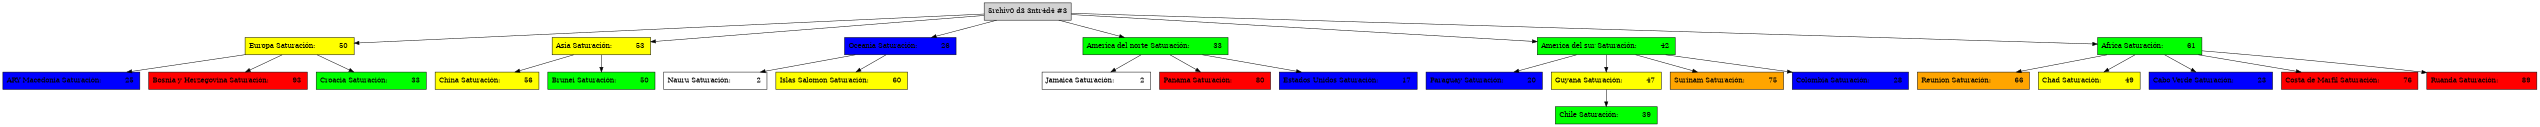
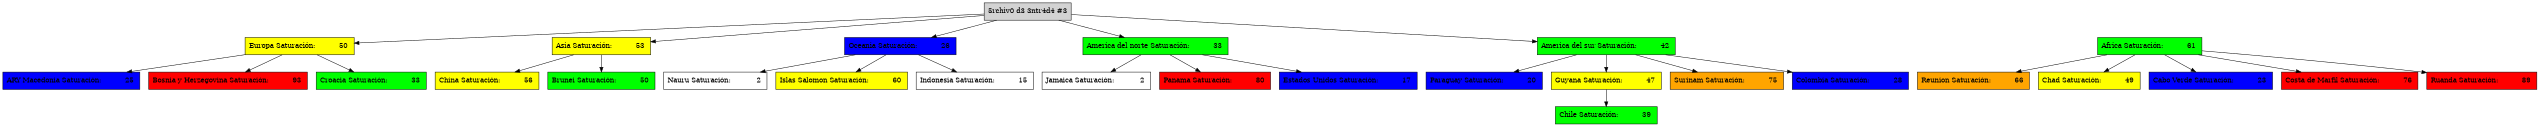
edge "5rchiv0 d3 3ntr4d4 #3" -> "Africa Saturación:           61": removed
node "Indonesia Saturación:           15": added
